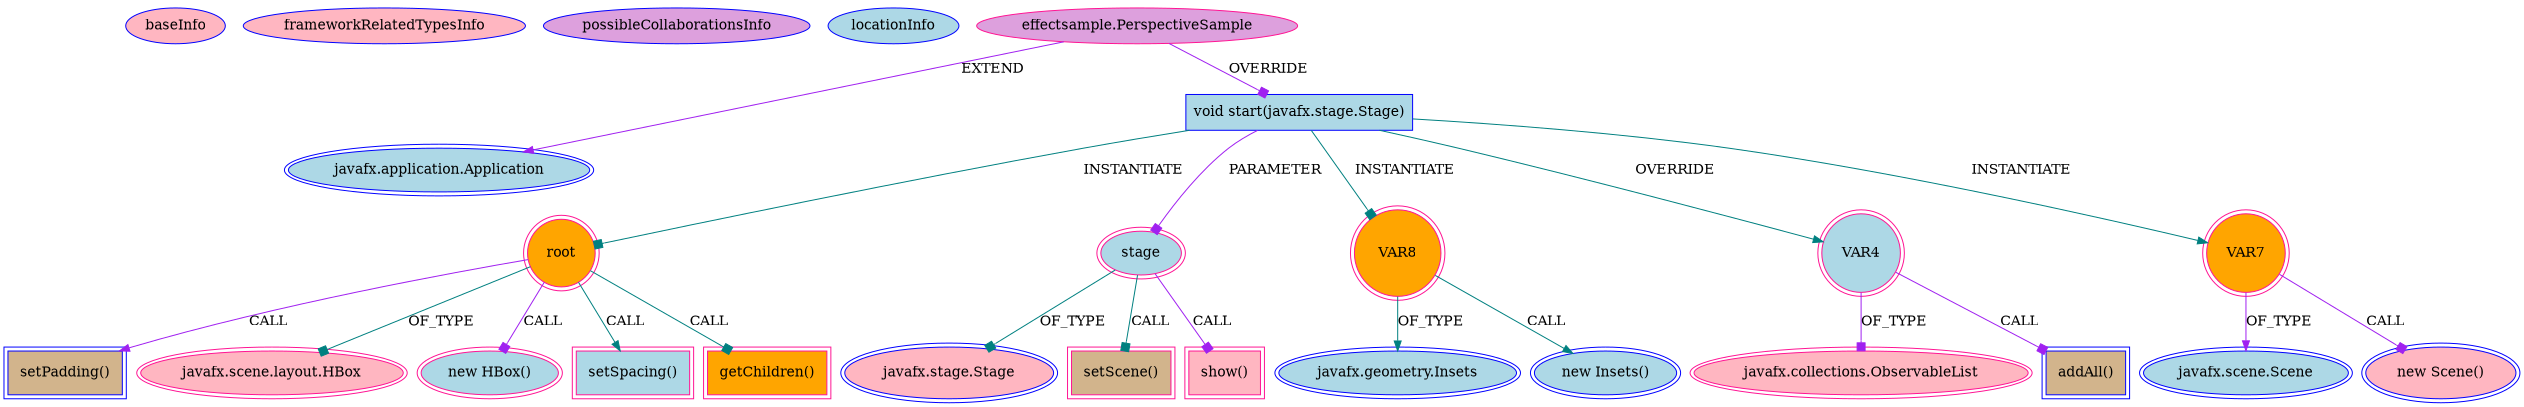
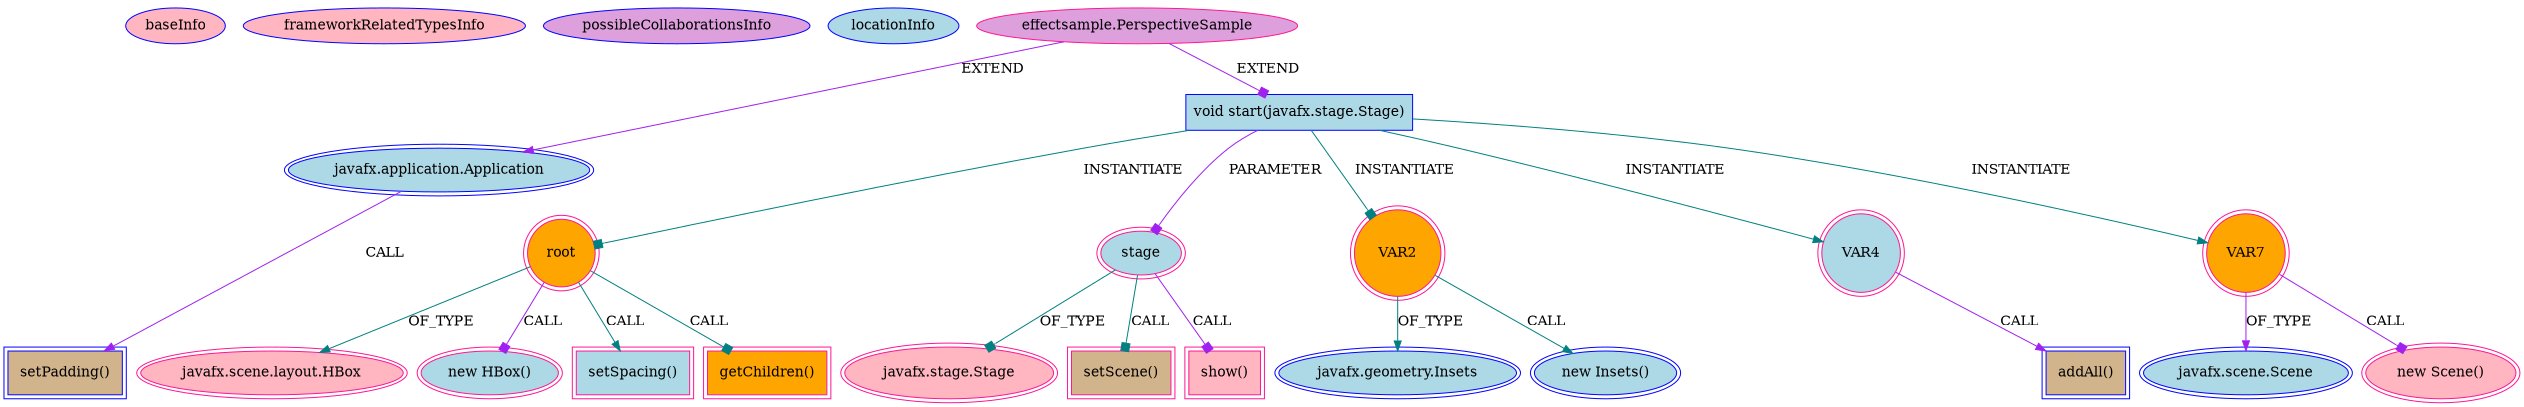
edge "effectsample.PerspectiveSample" -> "void start(javafx.stage.Stage)": label "OVERRIDE" -> "EXTEND"
edge "void start(javafx.stage.Stage)" -> "VAR4": label "OVERRIDE" -> "INSTANTIATE"
node "VAR8": label "VAR8" -> "VAR2"
edge "root" -> "setPadding()": now "javafx.application.Application" -> "setPadding()"
edge "root" -> "javafx.scene.layout.HBox": arrowhead box -> normal
edge "VAR4" -> "addAll()": arrowhead box -> normal
node "javafx.stage.Stage": color blue -> deeppink
node "javafx.collections.ObservableList": removed
node "new Scene()": color blue -> deeppink
